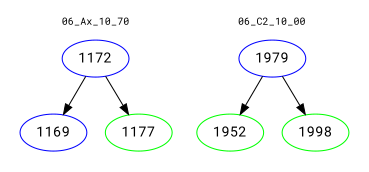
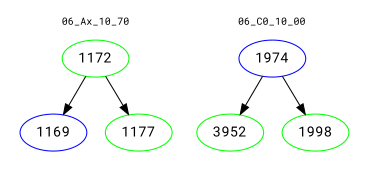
cluster "06_C2_10_00": label "06_C2_10_00" -> "06_C0_10_00"
node "1172": color blue -> green
node "1979": label "1979" -> "1974"
node "1952": label "1952" -> "3952"
